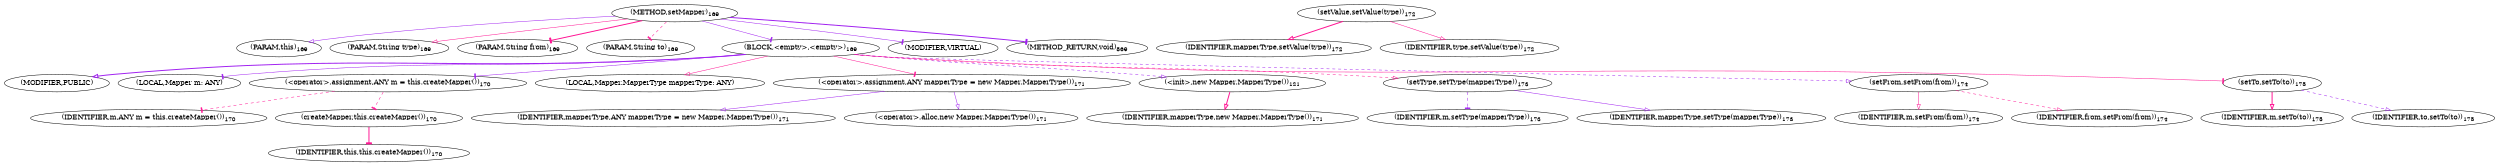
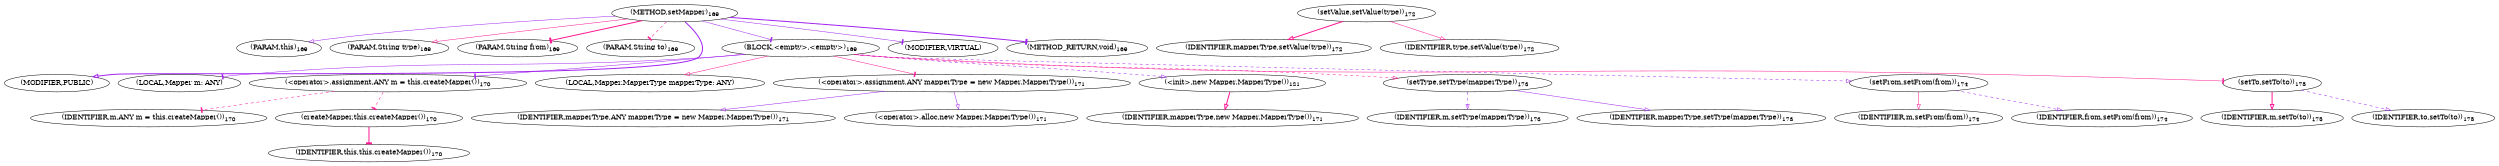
node "(METHOD_RETURN,void)": text "869" -> "169"
edge "(BLOCK,<empty>,<empty>)" -> "(MODIFIER,PUBLIC)": now "(METHOD,setMapper)" -> "(MODIFIER,PUBLIC)"
edge "(setType,setType(mapperType))" -> "(IDENTIFIER,m,setType(mapperType))": arrowhead tee -> onormal
edge "(setFrom,setFrom(from))" -> "(IDENTIFIER,from,setFrom(from))": color deeppink -> purple
